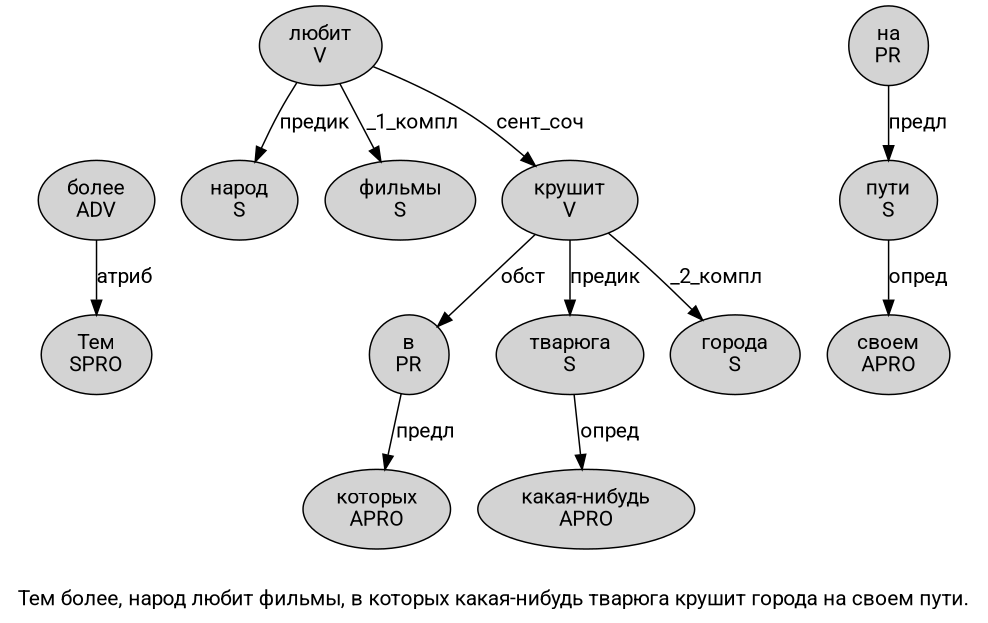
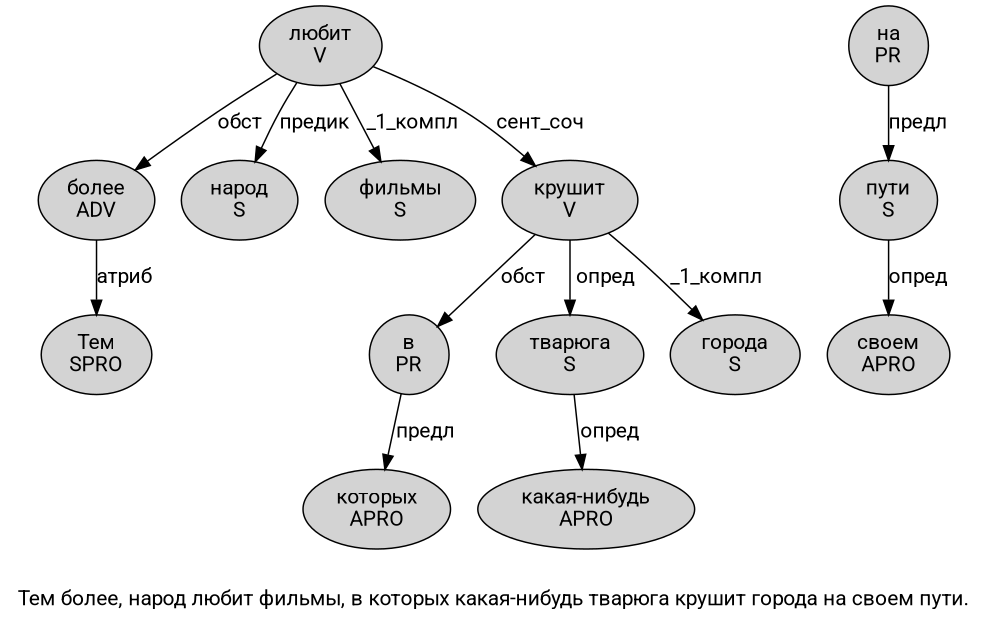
edge "любит V" -> "более ADV": added, label "обст"
edge "крушит V" -> "тварюга S": label "предик" -> "опред"
edge "крушит V" -> "города S": label "_2_компл" -> "_1_компл"
